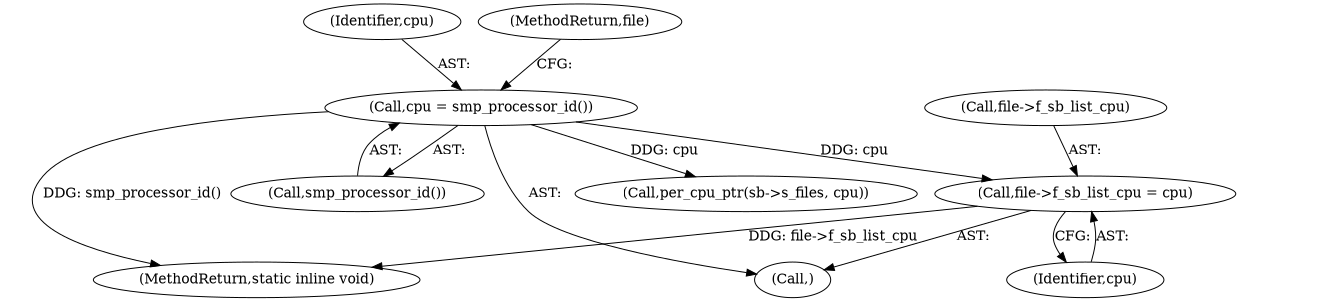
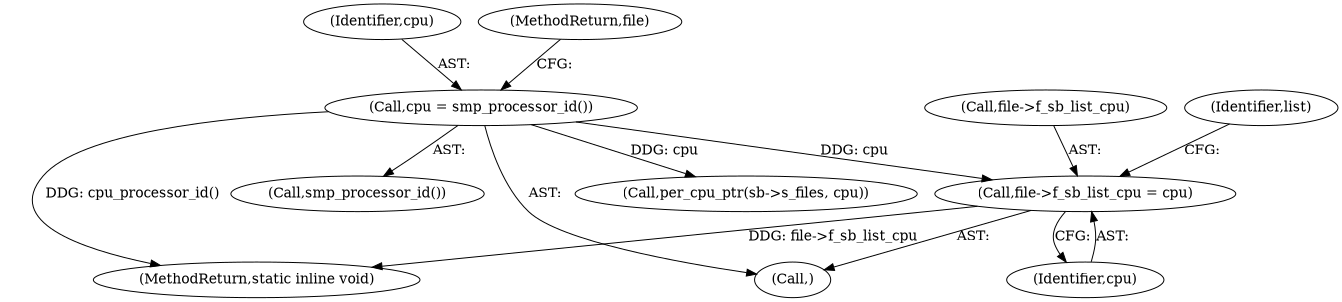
node "(Identifier,list)": added
edge "(Call,smp_processor_id())" -> "(Call,cpu = smp_processor_id())": removed, label "AST:"
edge "(Call,cpu = smp_processor_id())" -> "(MethodReturn,static inline void)": label "DDG: smp_processor_id()" -> "DDG: cpu_processor_id()"
